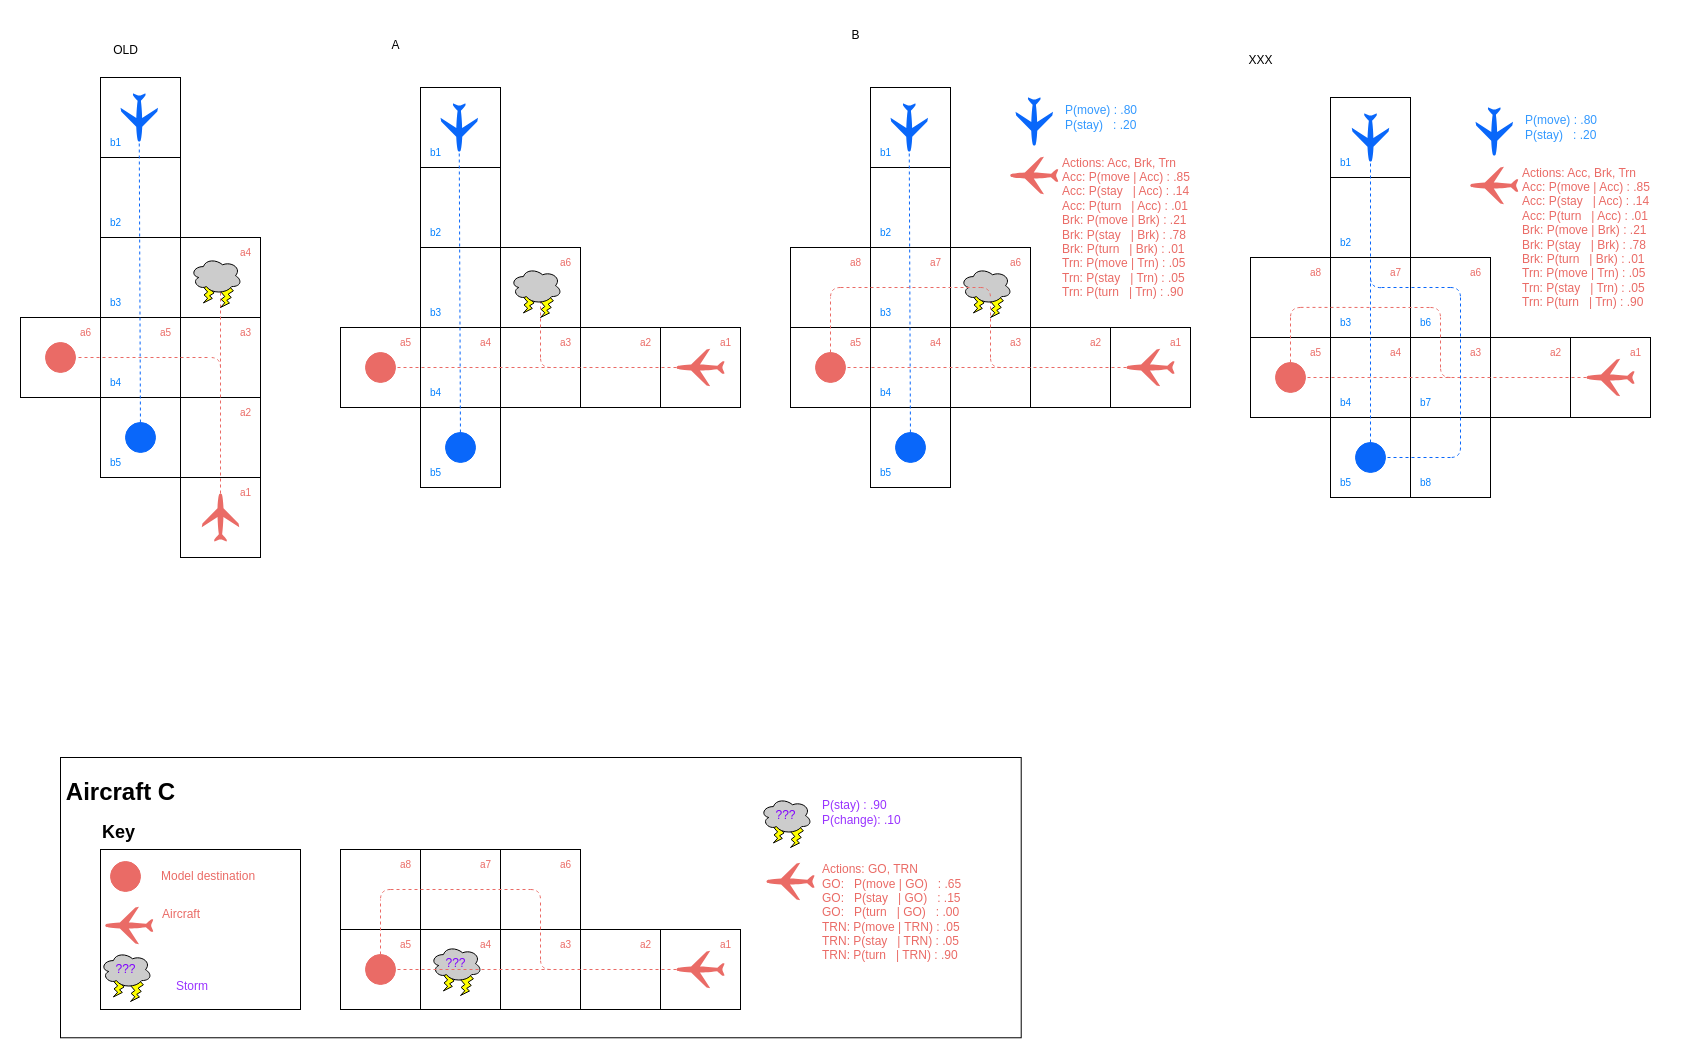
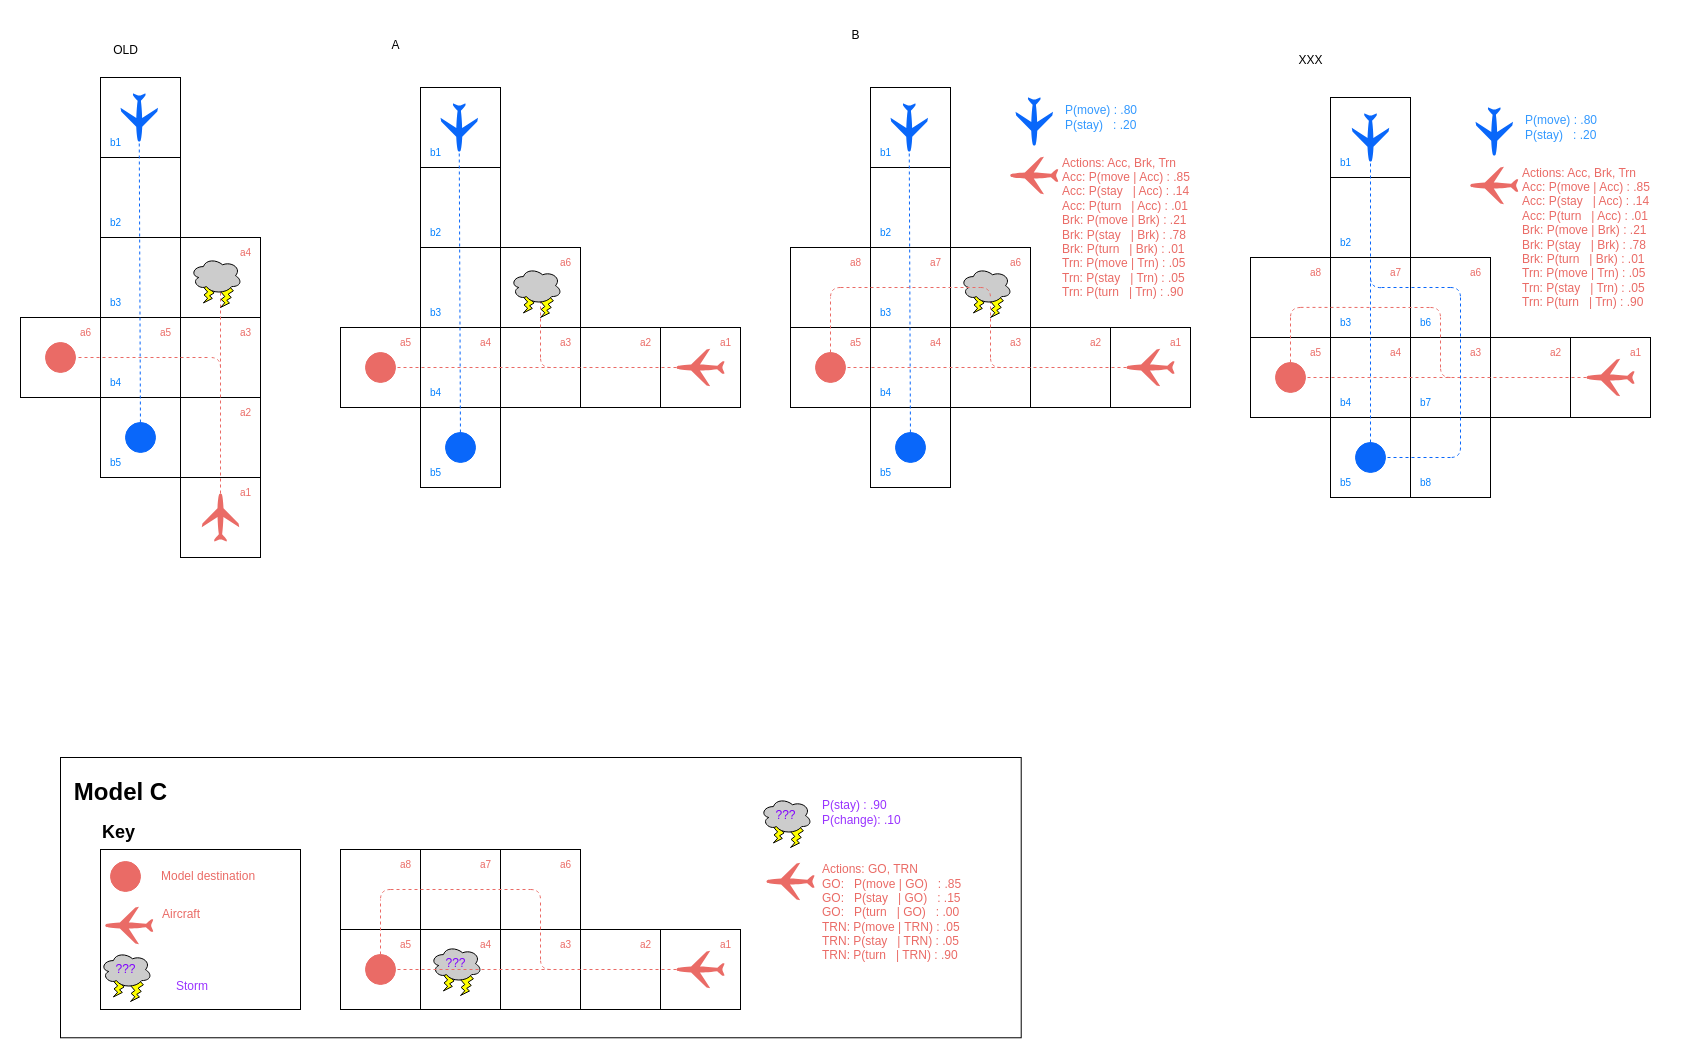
node "XXX": moved (1261, 61) -> (1311, 61)
node "Aircraft C": label "Aircraft C" -> "Model C"
node "Actions: GO, TRN GO: P(move | GO) : .65 GO: P(stay | GO) : .15 GO: P(turn | GO) : .00TRN: P(move | TRN) : .05TRN: P(stay | TRN) : .05 TRN: P(turn | TRN) : .90": label "Actions: GO, TRN GO: P(move | GO) : .65 GO: P(stay | GO) : .15 GO: P(turn | GO) : .00TRN: P(move | TRN) : .05TRN: P(stay | TRN) : .05 TRN: P(turn | TRN) : .90" -> "Actions: GO, TRN GO: P(move | GO) : .85 GO: P(stay | GO) : .15 GO: P(turn | GO) : .00TRN: P(move | TRN) : .05TRN: P(stay | TRN) : .05 TRN: P(turn | TRN) : .90"
